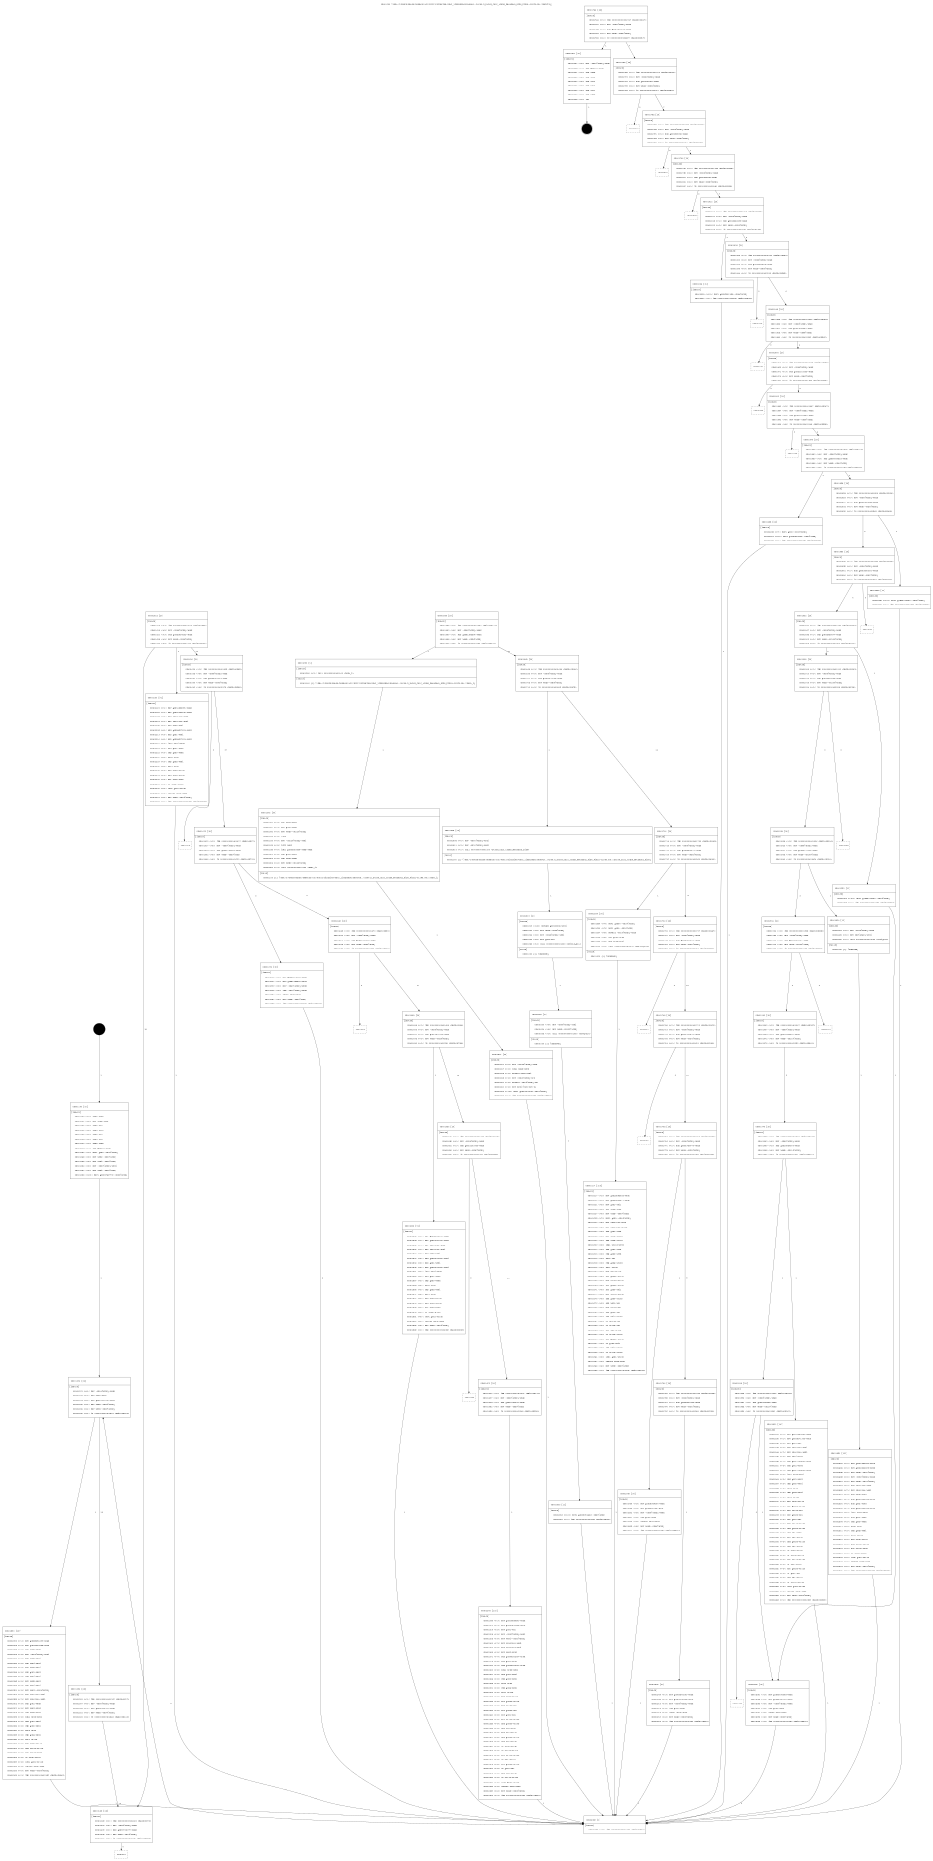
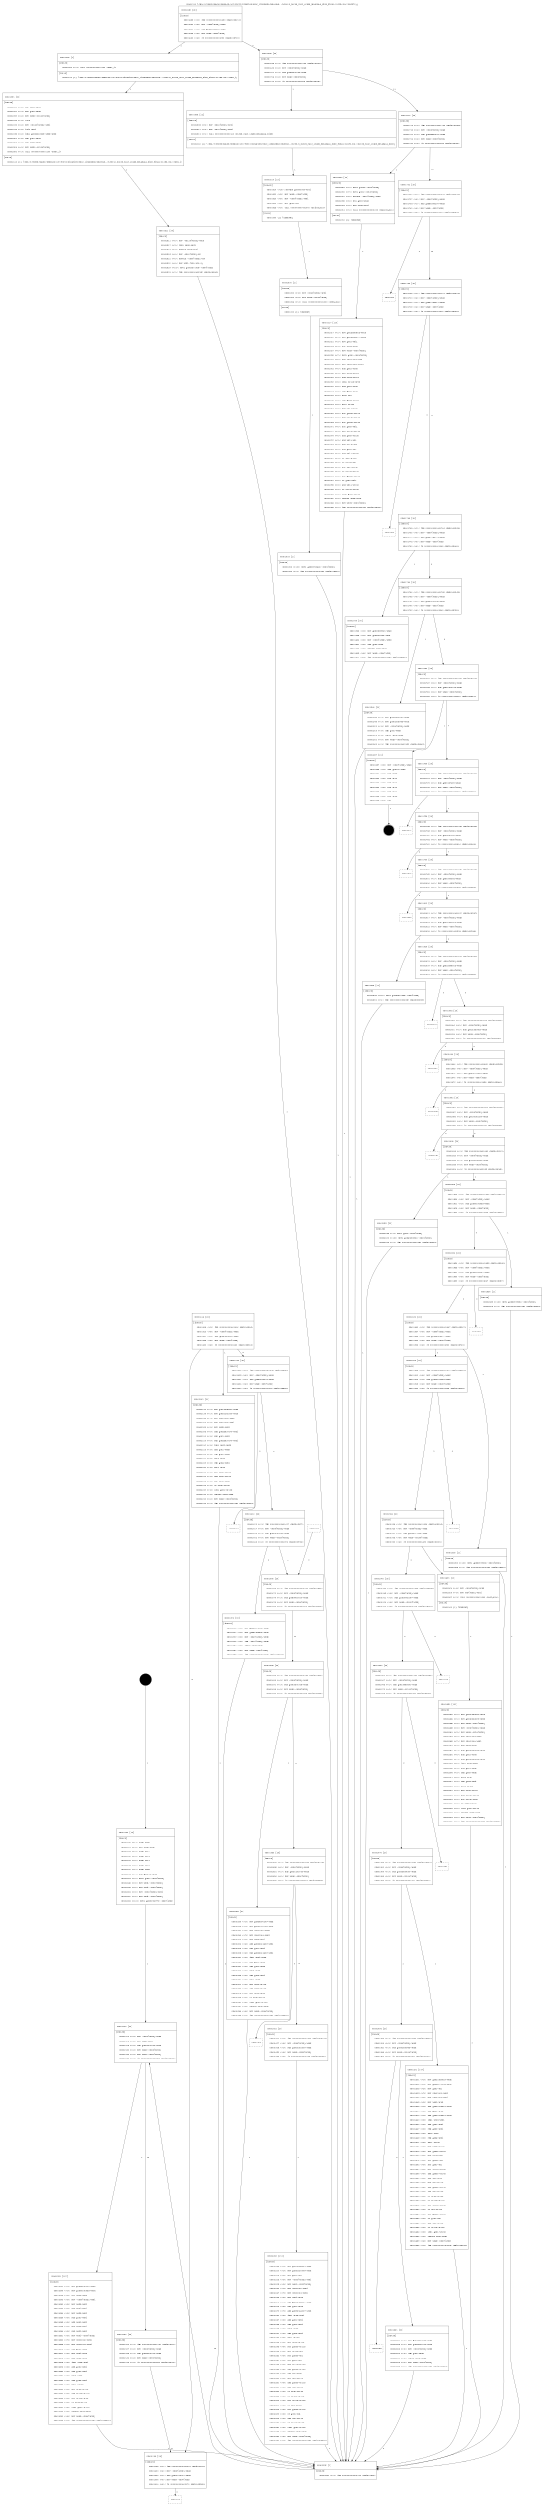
edge "0x401786 [28]" -> "0x4017a2 [28]": added, label "8"
edge "0x40166e [28]" -> "0x401fc0": reversed
edge "0x401cb3 [15]" -> "0x401b85 [30]": now "0x401cb3 [15]" -> "0x4023dc [5]"
node "0x4023d2": added
